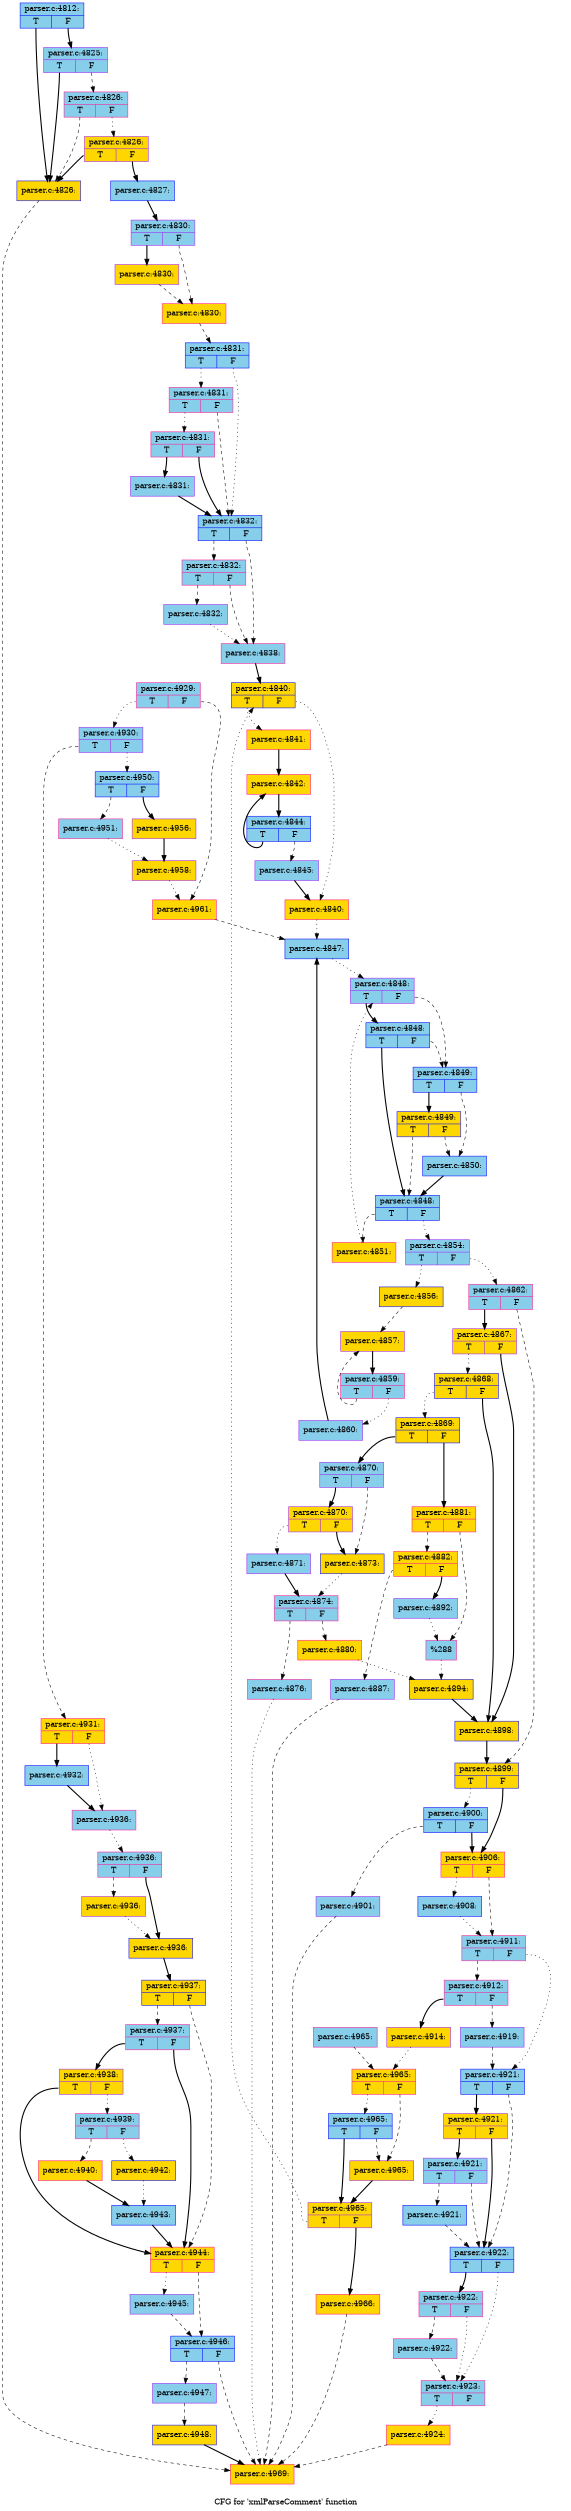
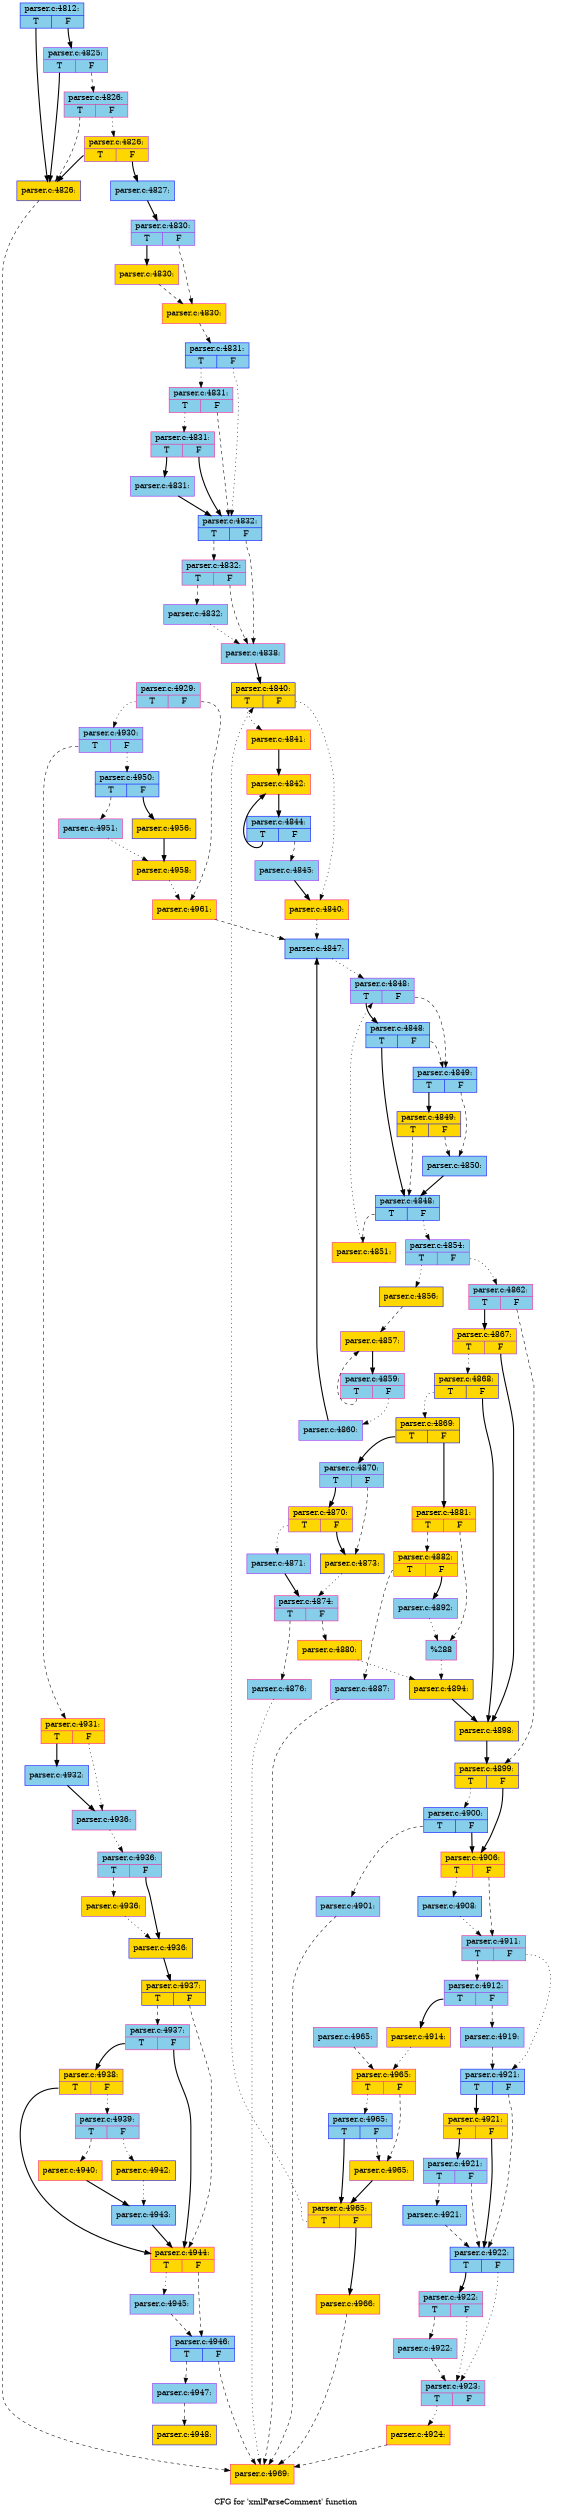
node "parser.c:4956:": color purple -> blue
node "parser.c:4912:": color deeppink -> purple
edge "parser.c:4948:" -> "parser.c:4969:": removed
